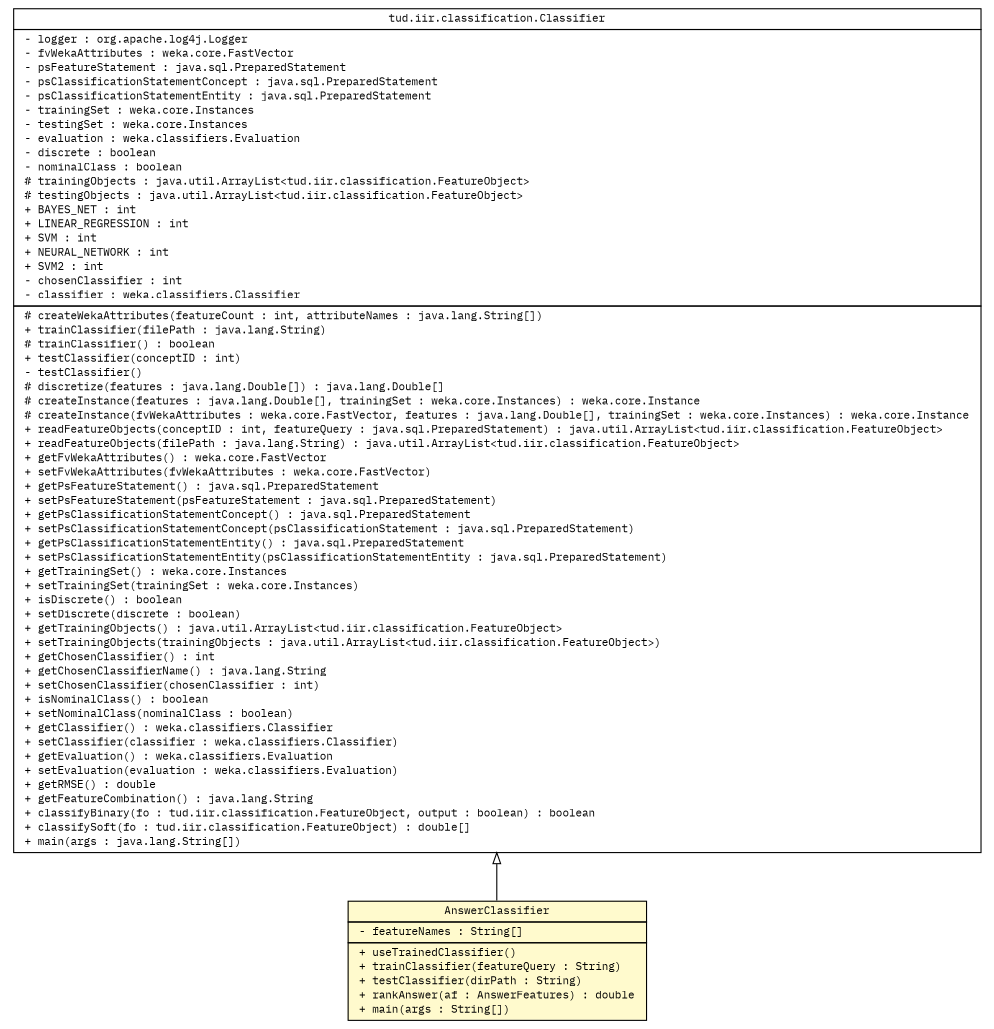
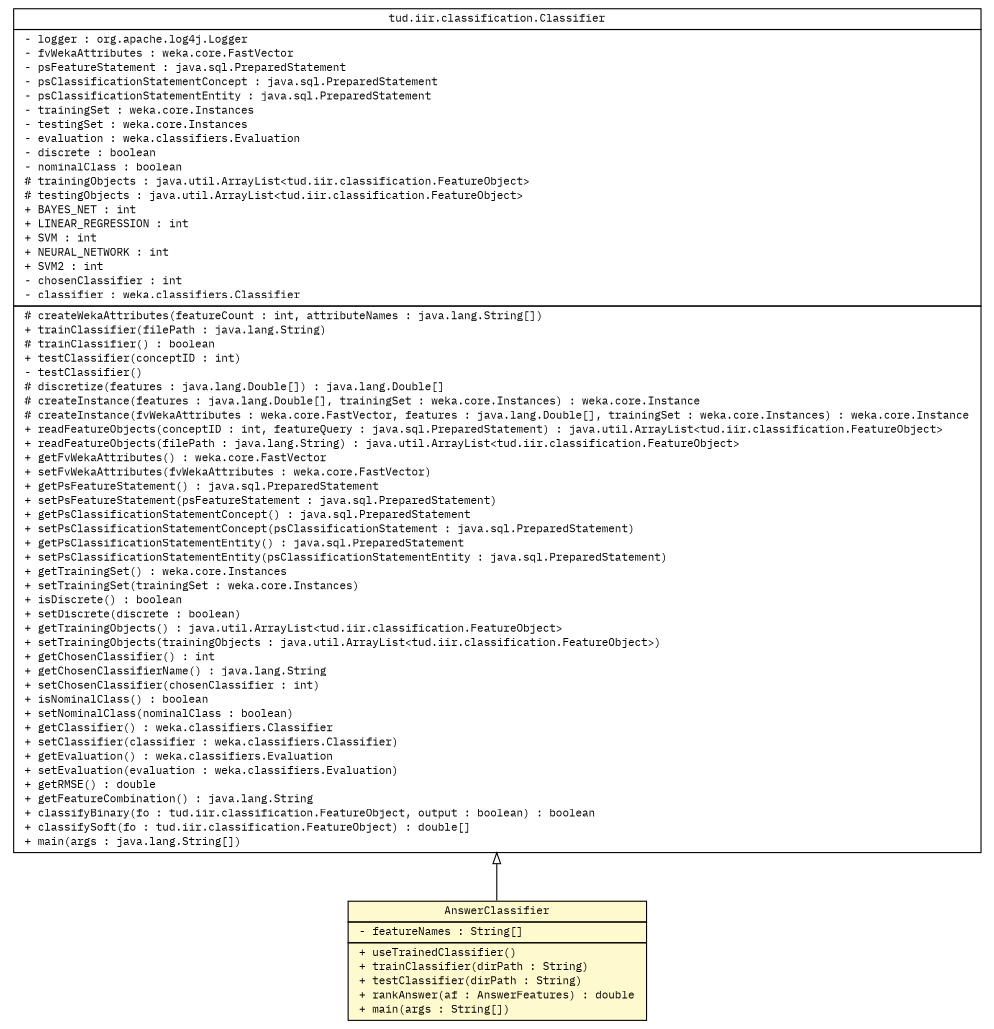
node "AnswerClassifier": text "+ trainClassifier(featureQuery : String)" -> "+ trainClassifier(dirPath : String)"
